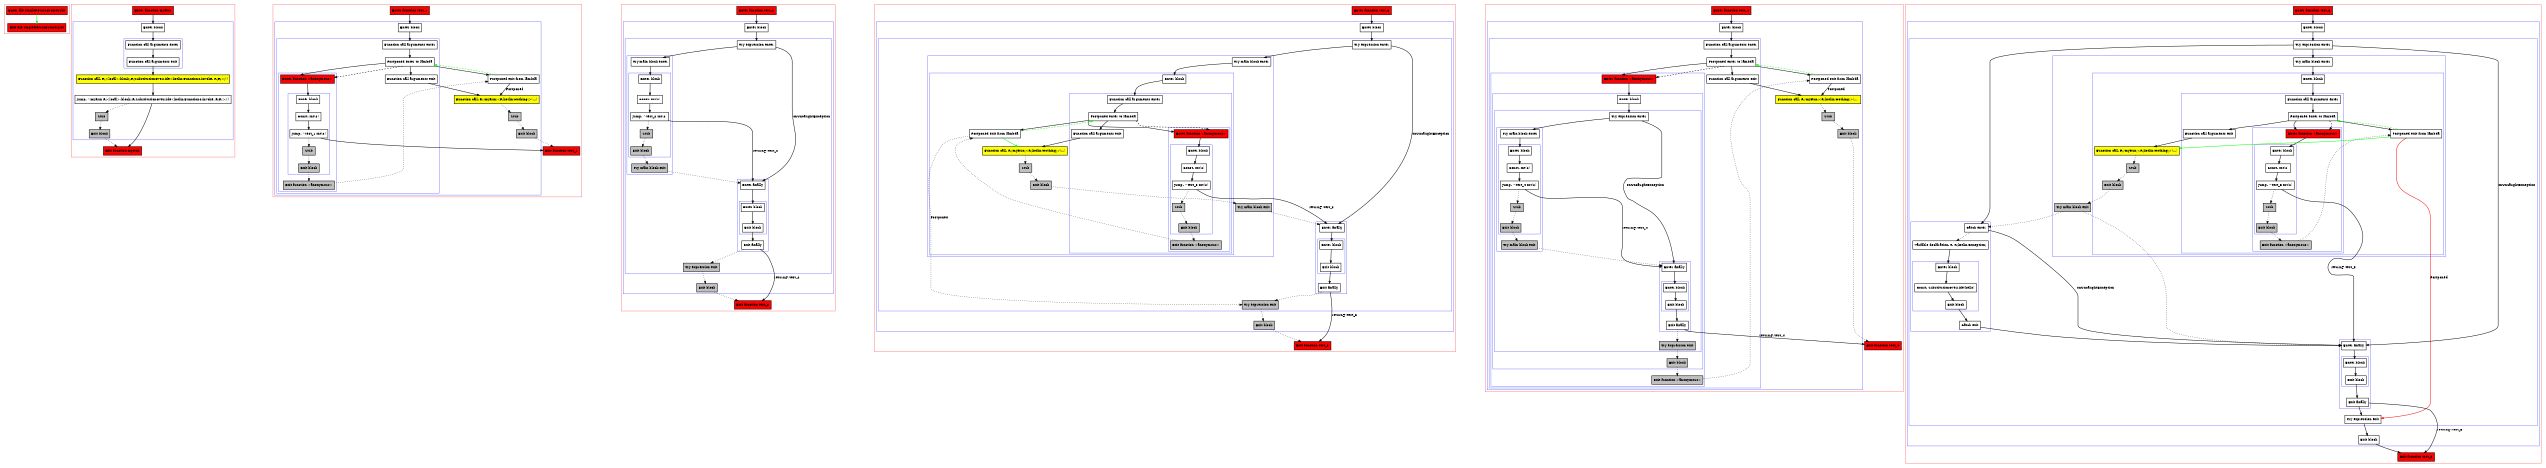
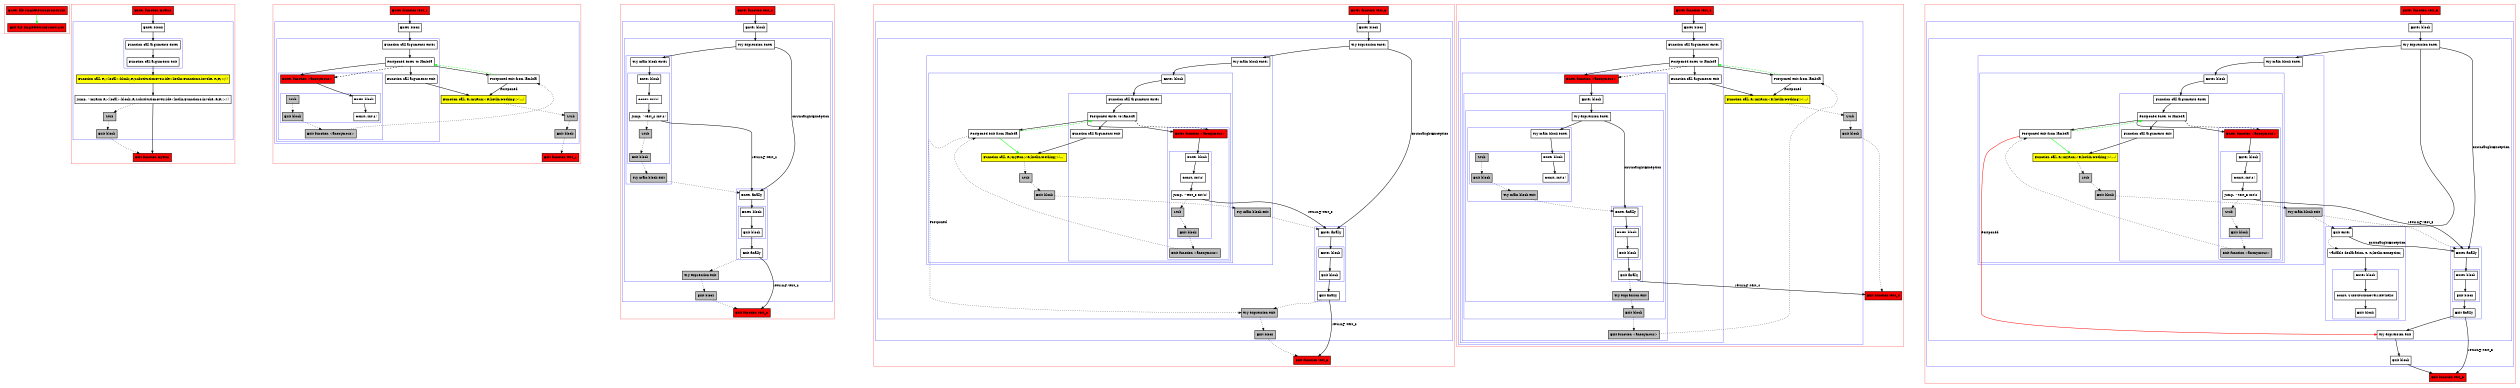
node "Jump: ^test_1 Int(2)": removed
node "Jump: ^test_4 Int(2)": removed
node "Catch enter": label "Catch enter" -> "Exit enter"
node "Catch exit": removed
